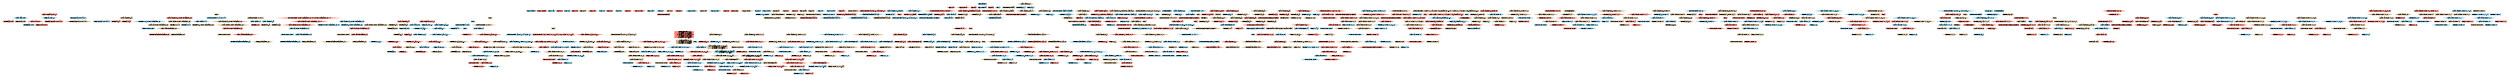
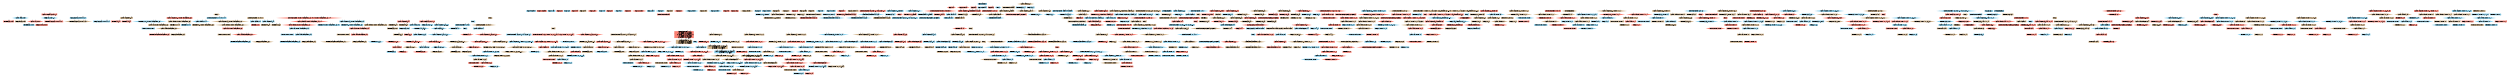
node "(STRUCTURE,v38,*(_DWORD *)(v17 + 24) = v38)": label "(STRUCTURE,v38,*(_DWORD *)(v17 + 24) = v38)" -> "(IDENTIFIER,v38,*(_DWORD *)(v17 + 24) = v38)"
